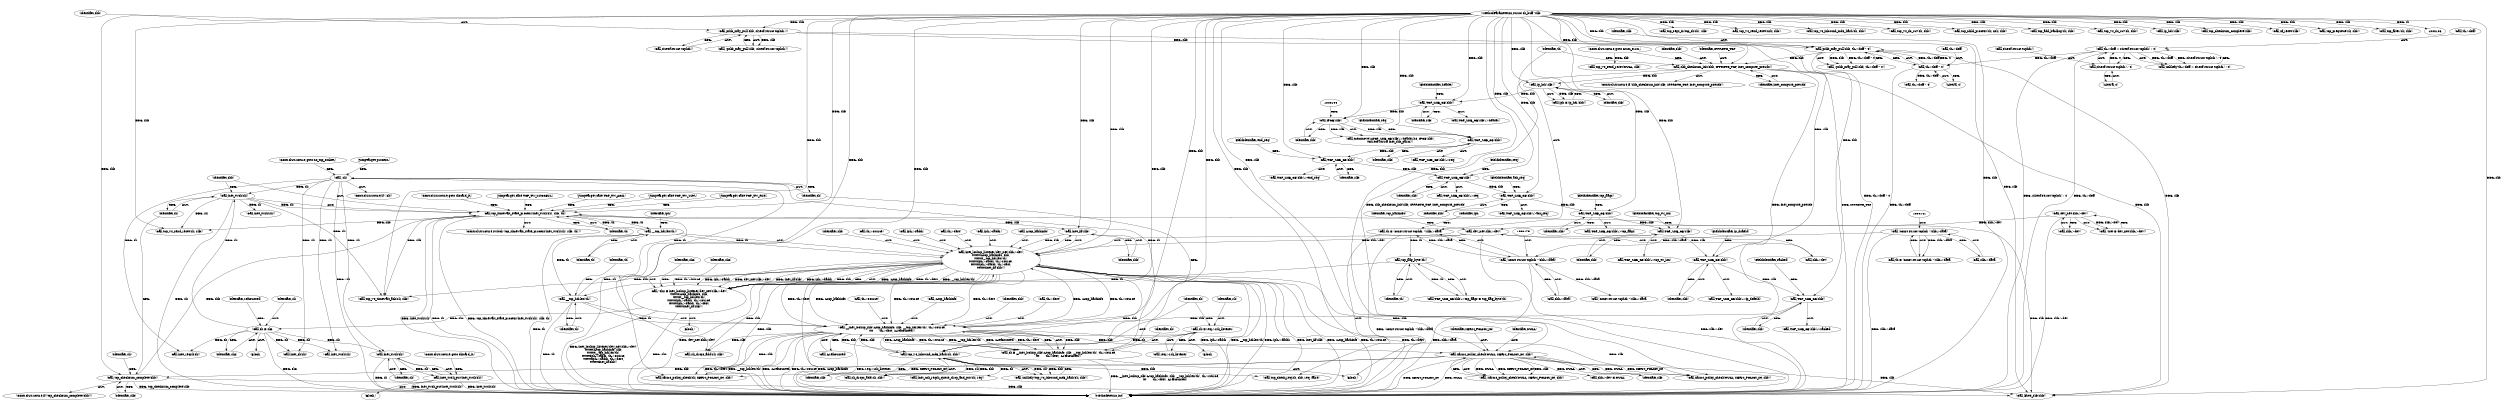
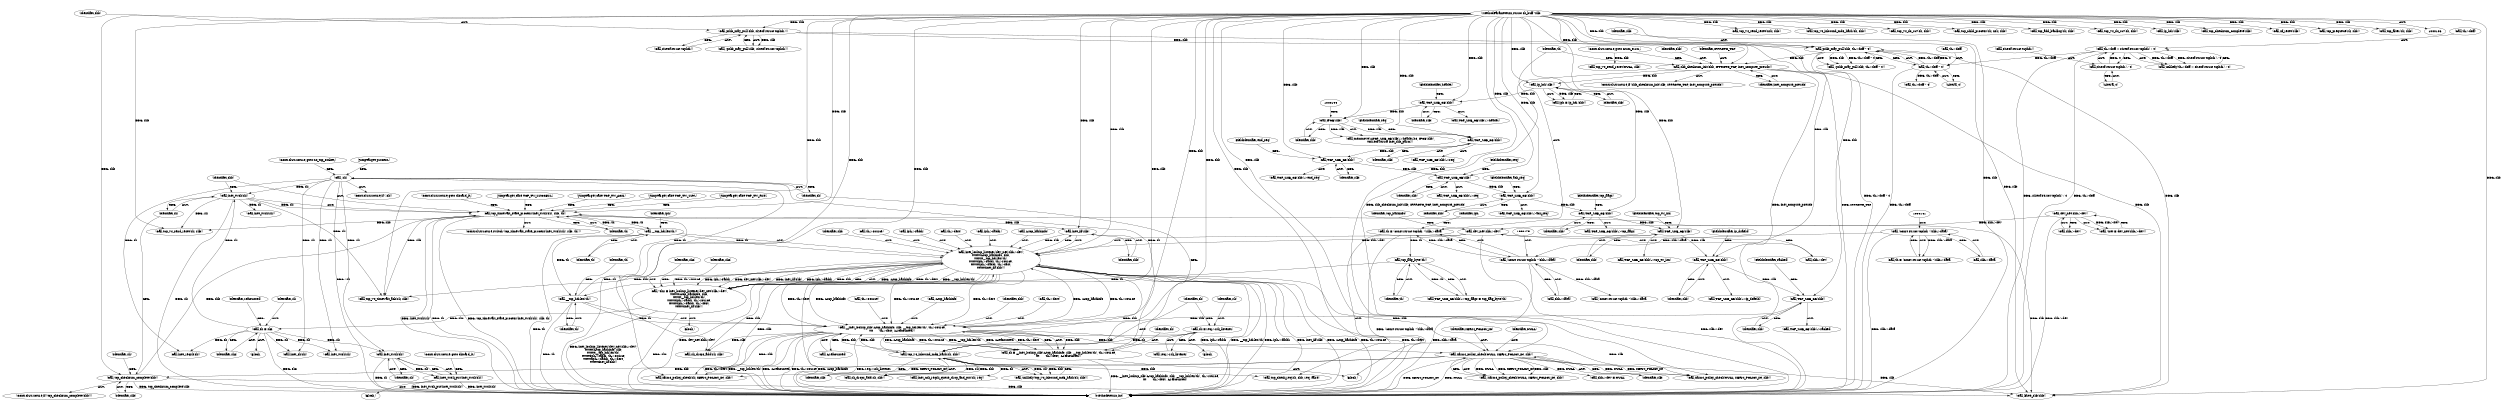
edge "(MethodParameterIn,struct sk_buff *skb)" -> "1000106": label "DDG: sk" -> "AST: "
node "(Call,tcp_segs_in(tcp_sk(sk), skb))": removed
